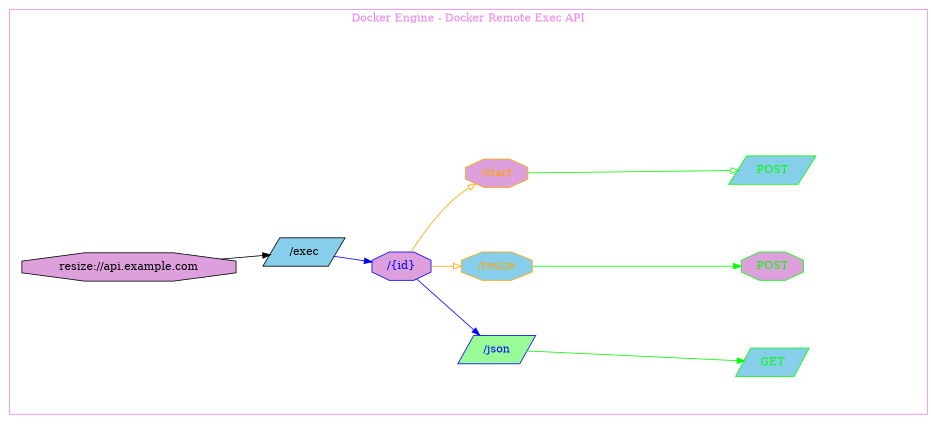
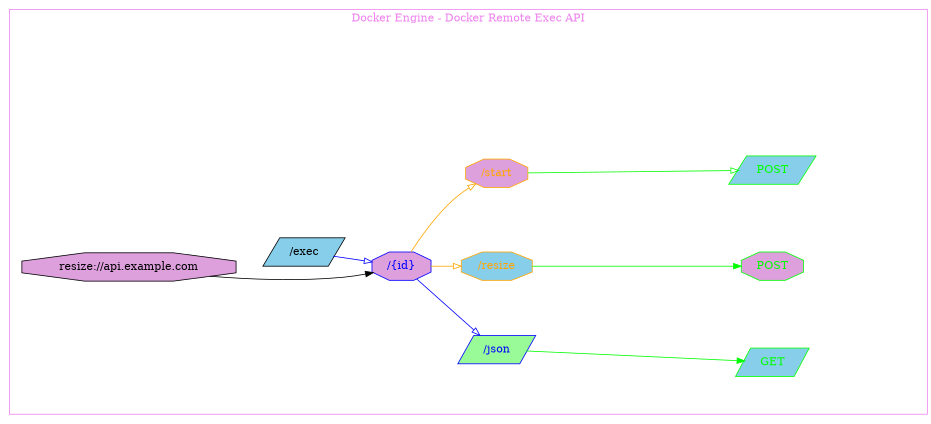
edge "resize://api.example.com" -> "/exec": now "resize://api.example.com" -> "/{id}"
edge "/exec" -> "/{id}": arrowhead normal -> onormal
edge "/{id}" -> "/json": arrowhead normal -> onormal
